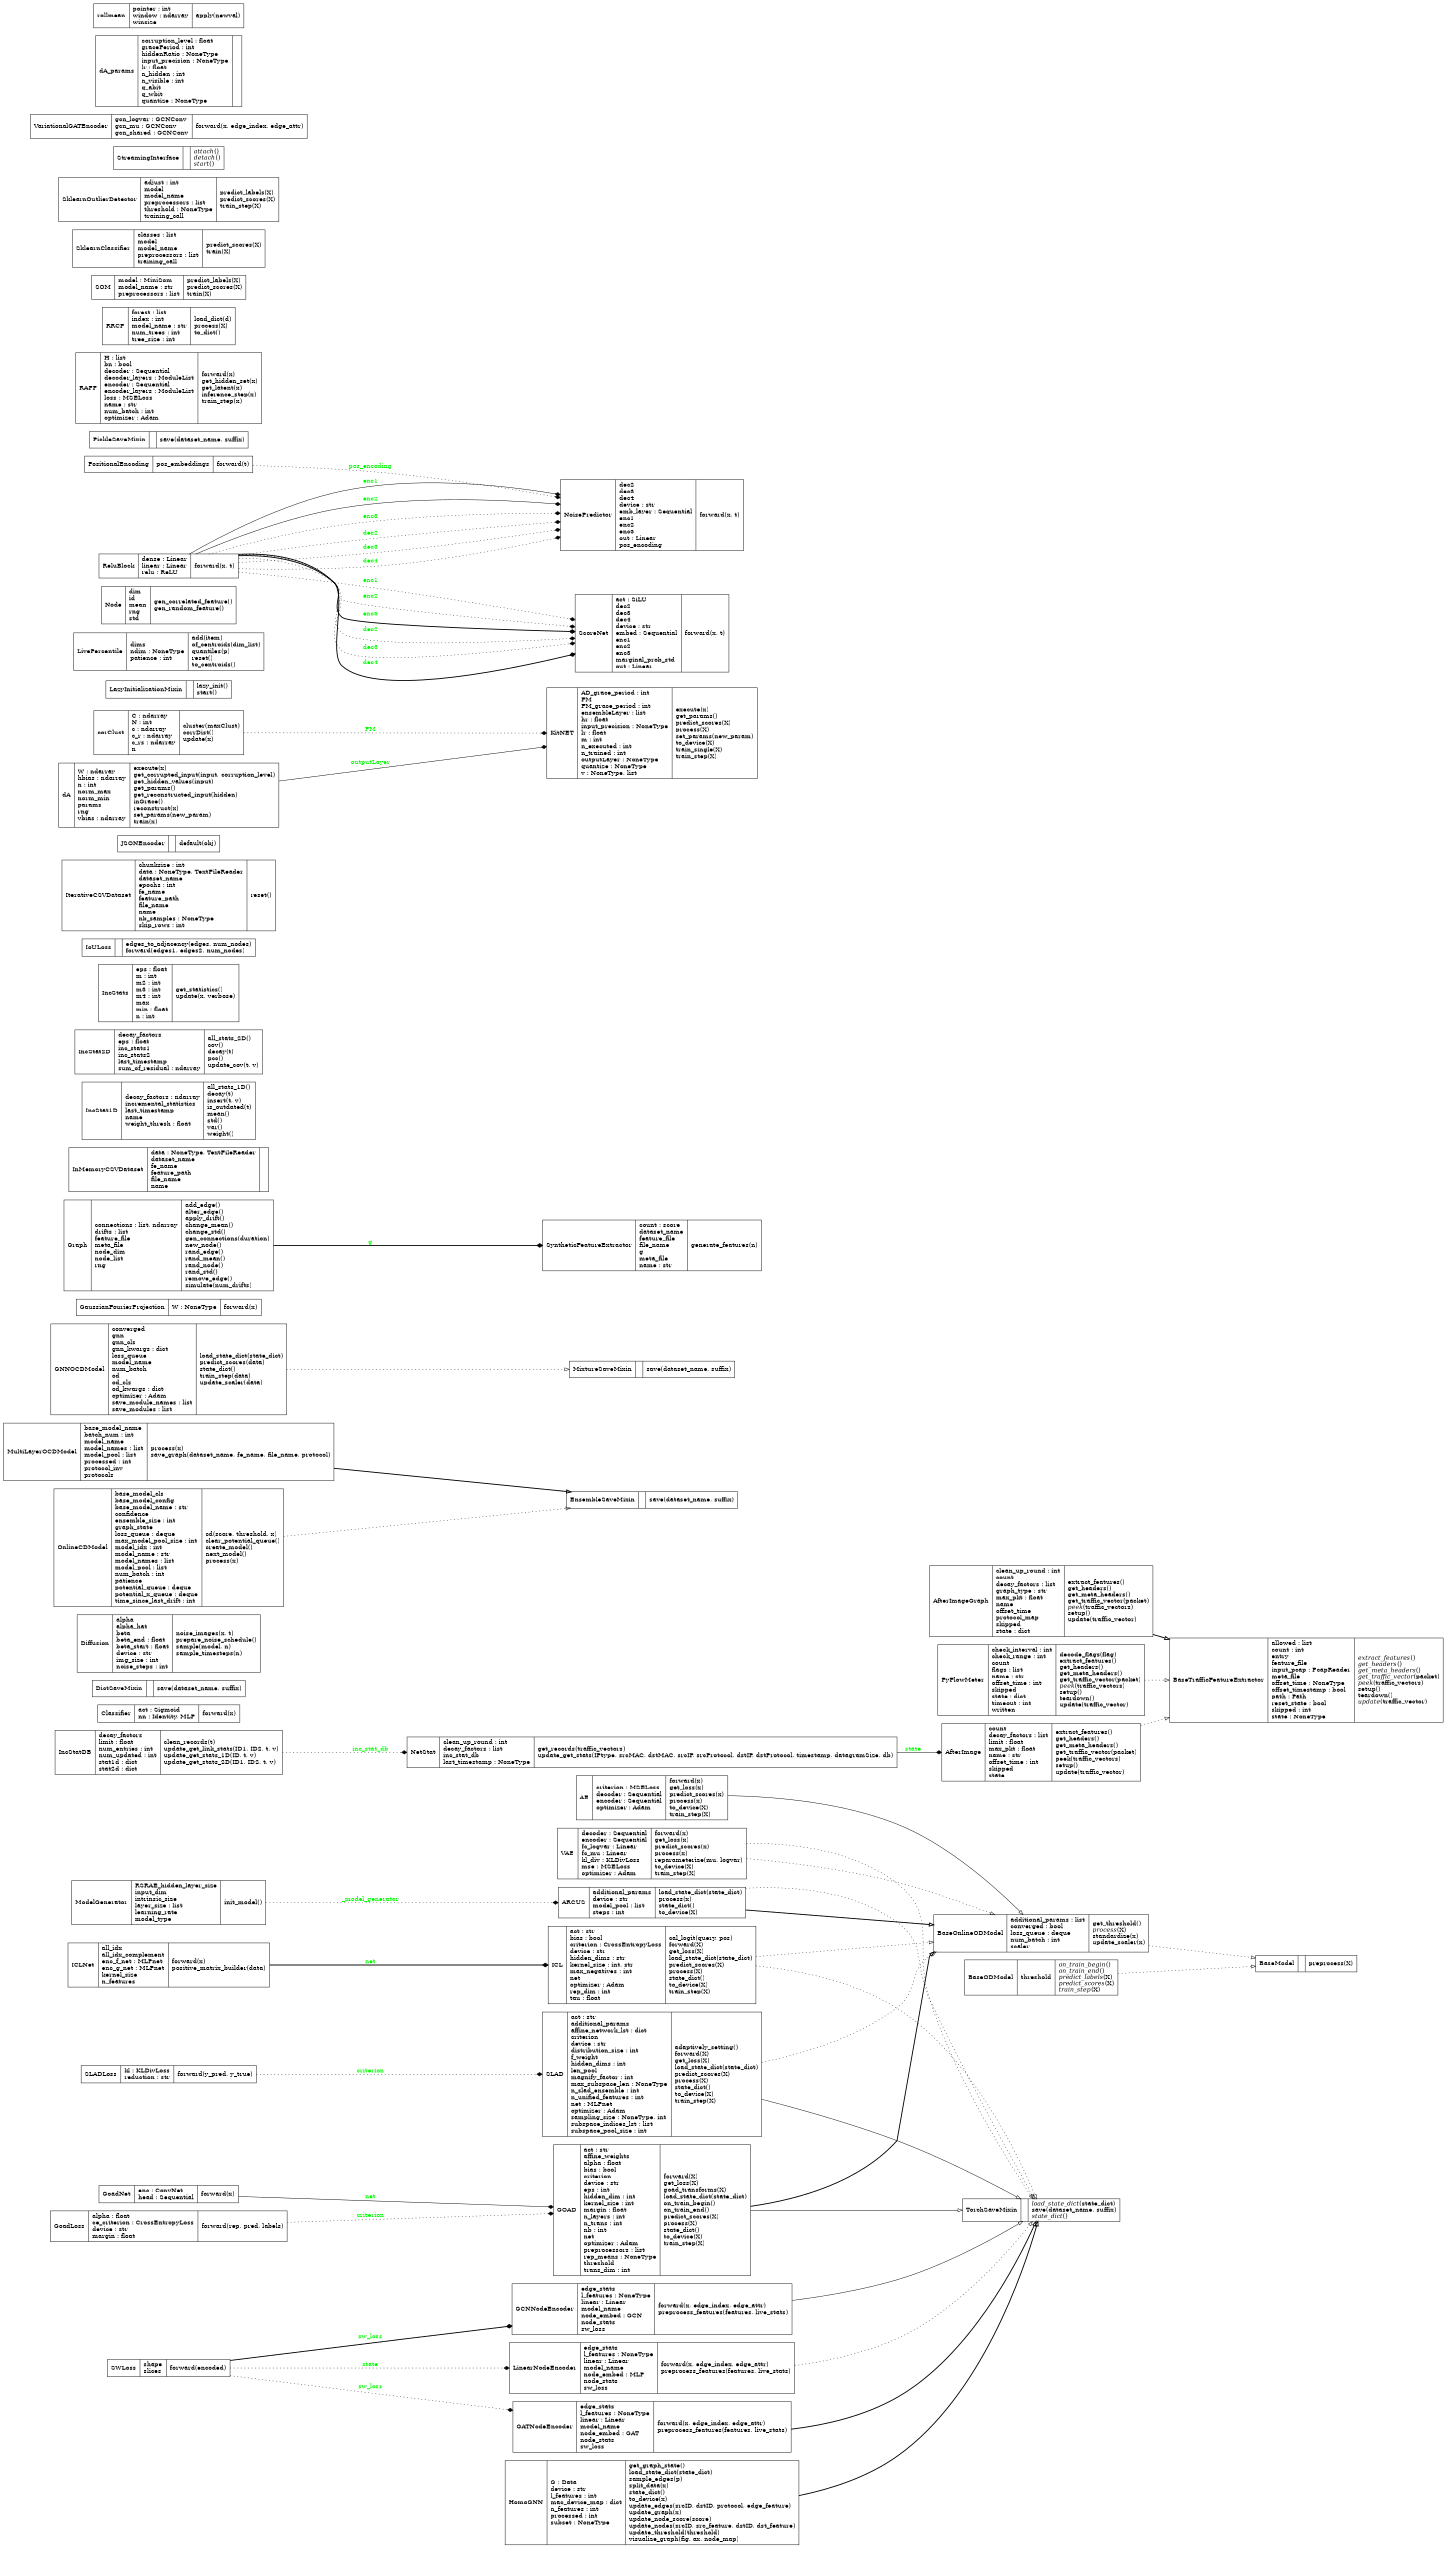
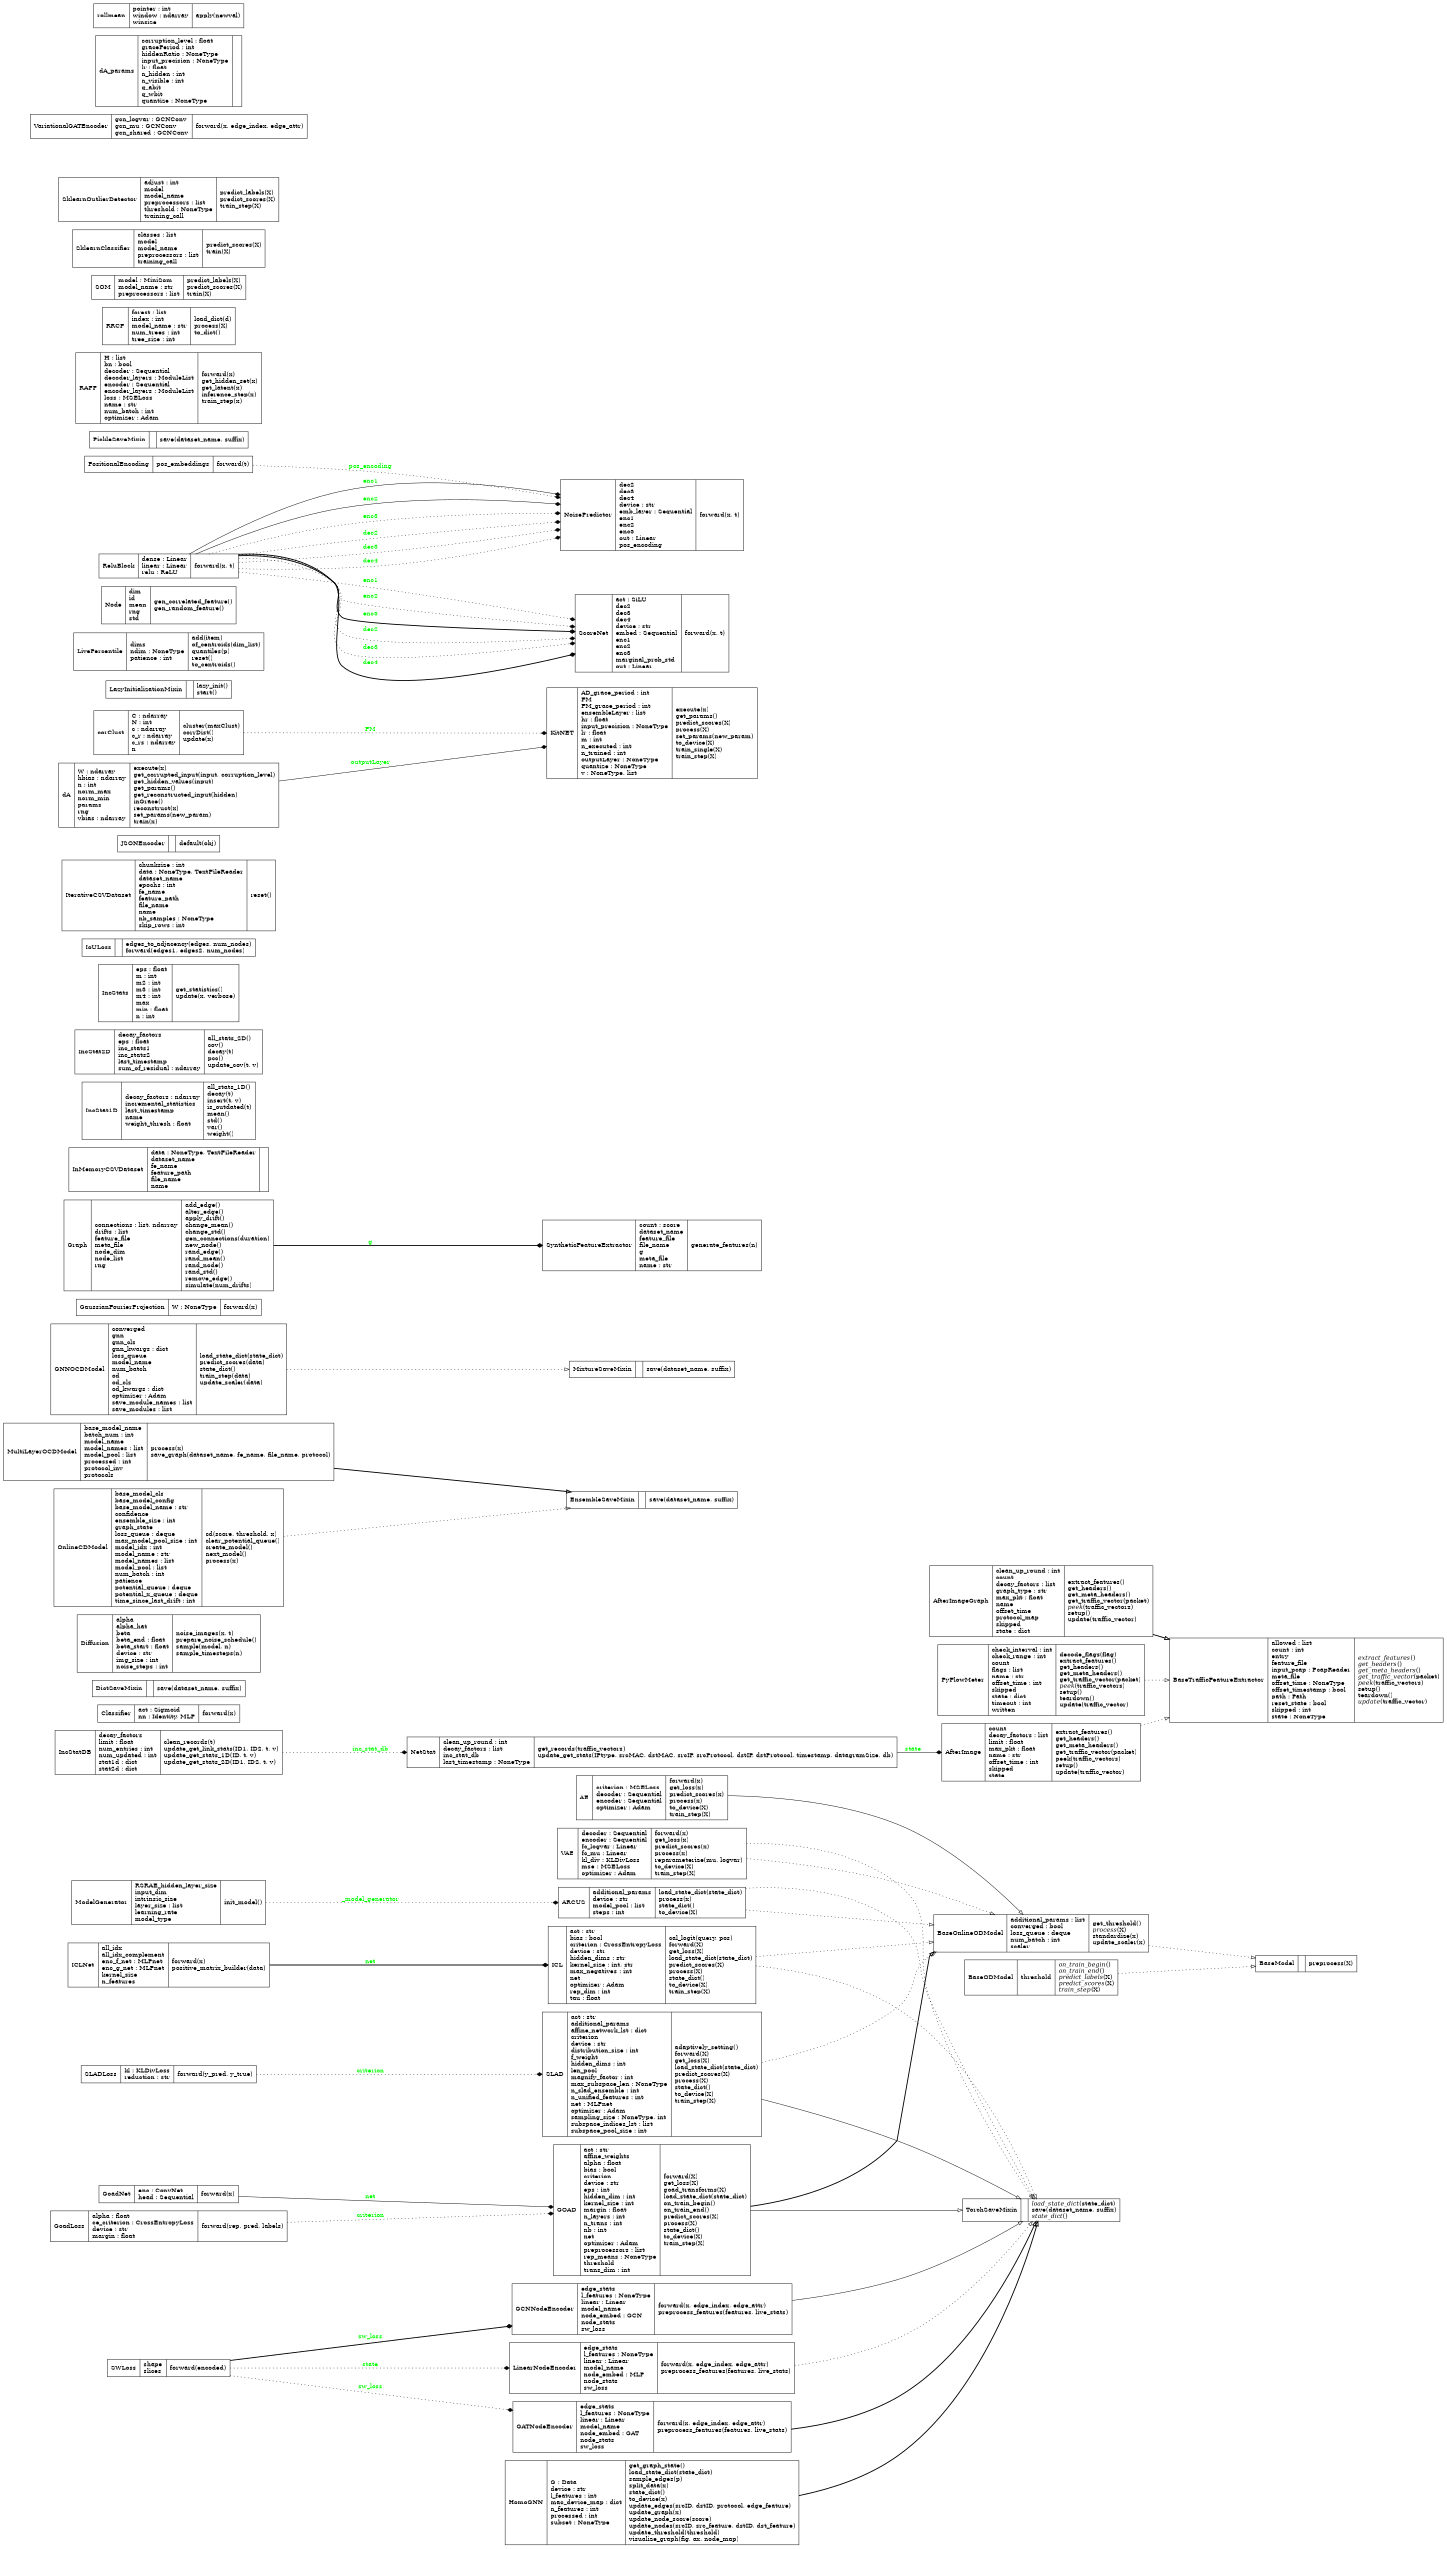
node "StreamingInterface": removed
edge "ARCUS" -> "BaseOnlineODModel": style bold -> dotted
